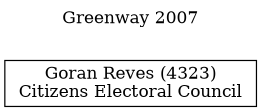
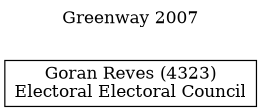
node "Goran Reves (4323) Citizens Electoral Council": label "Goran Reves (4323) Citizens Electoral Council" -> "Goran Reves (4323) Electoral Electoral Council"
